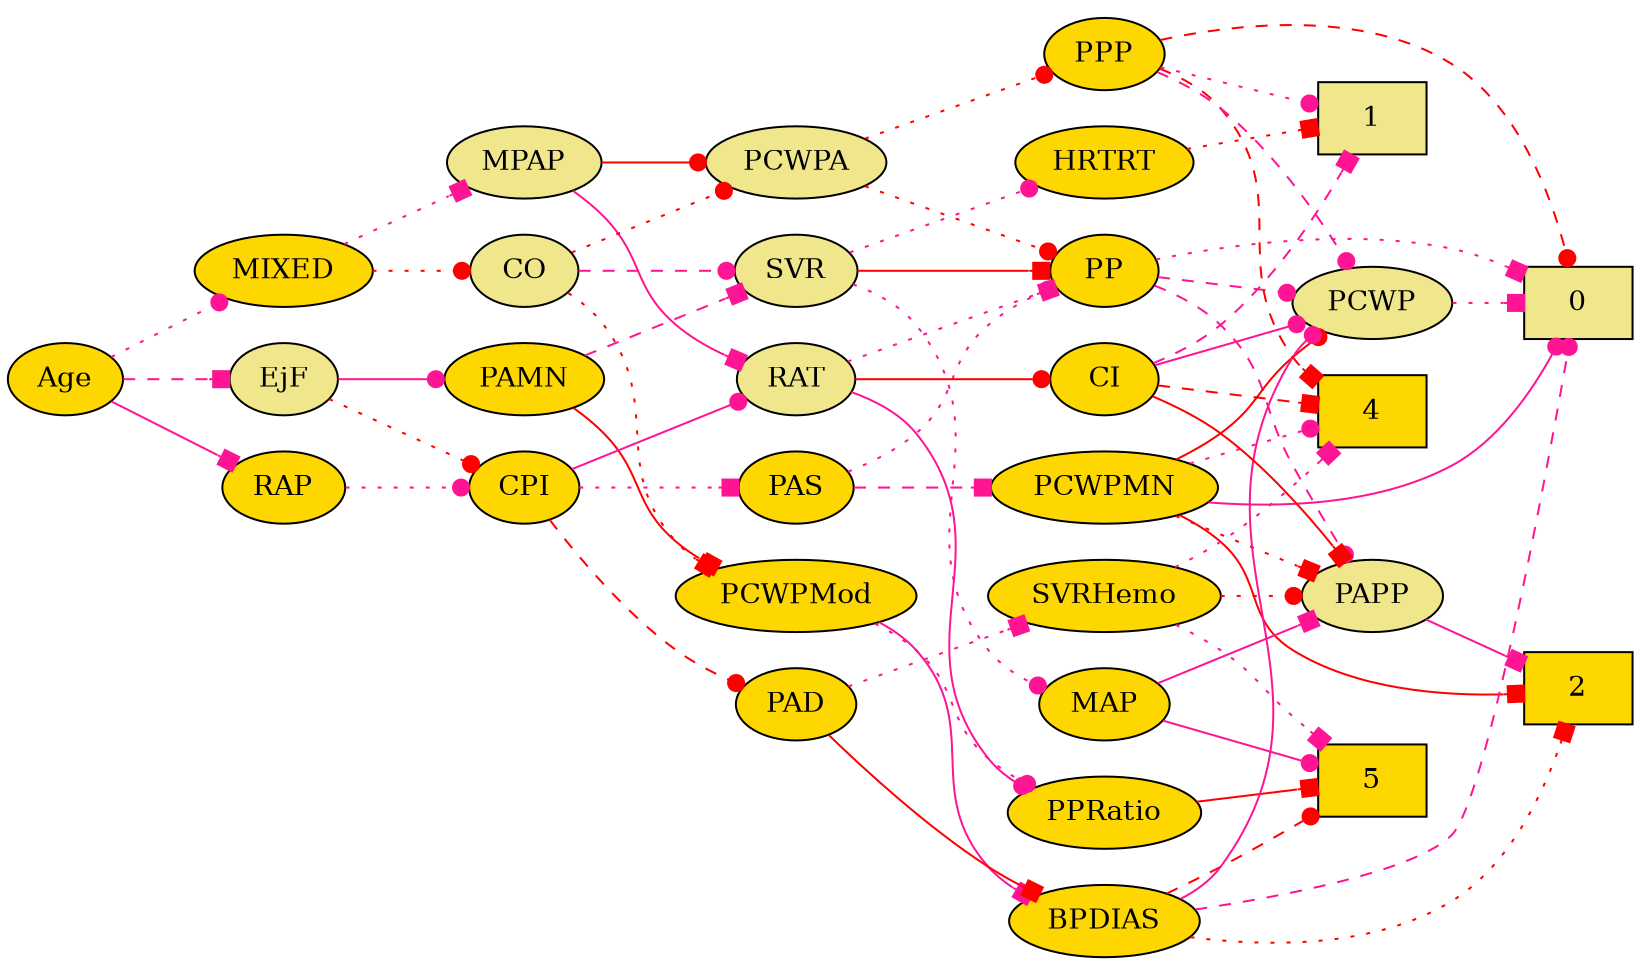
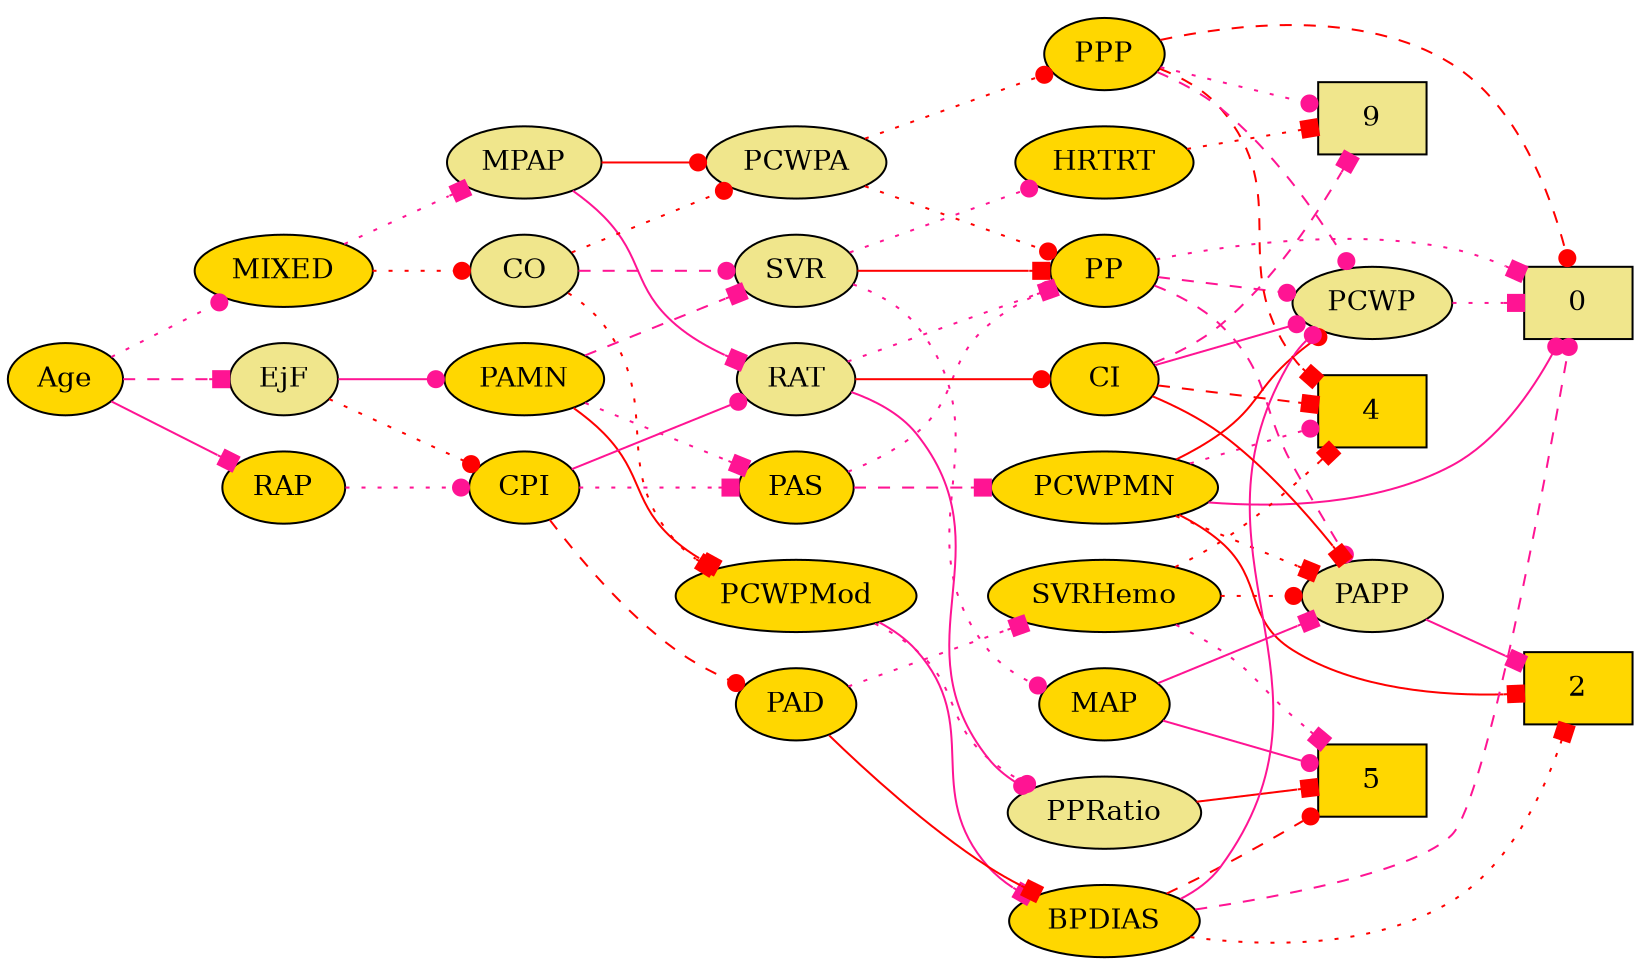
node "1": label "1" -> "9"
edge "PAMN" -> "PAS": added
edge "SVRHemo" -> "4": color deeppink -> red
node "PPRatio": fillcolor gold -> khaki
